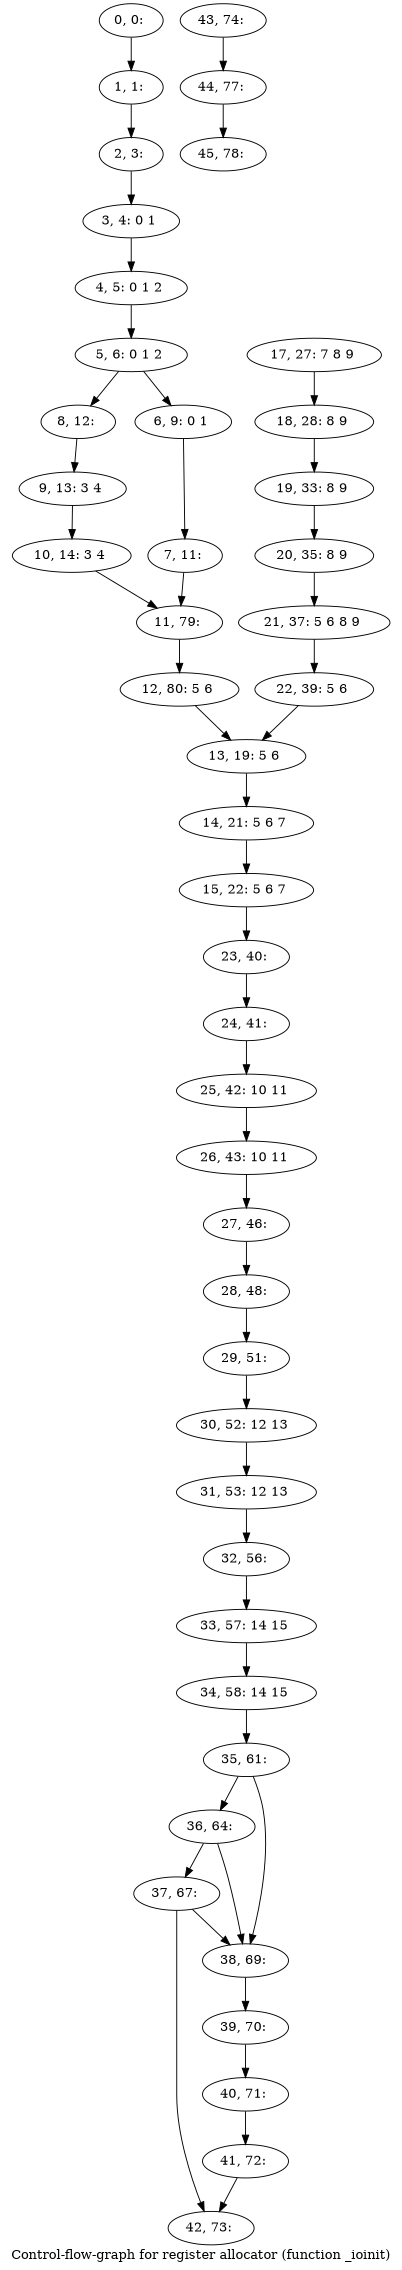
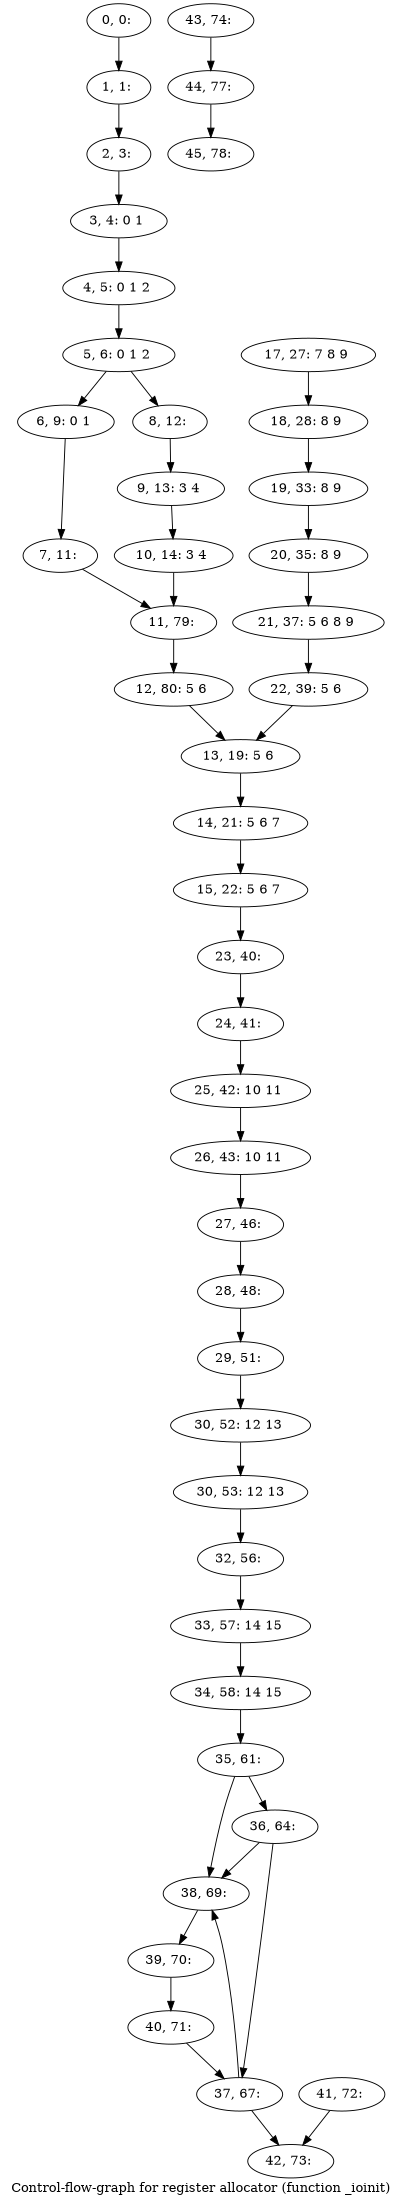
node "31, 53: 12 13": label "31, 53: 12 13" -> "30, 53: 12 13"
edge "40, 71:" -> "41, 72:": now "40, 71:" -> "37, 67:"
